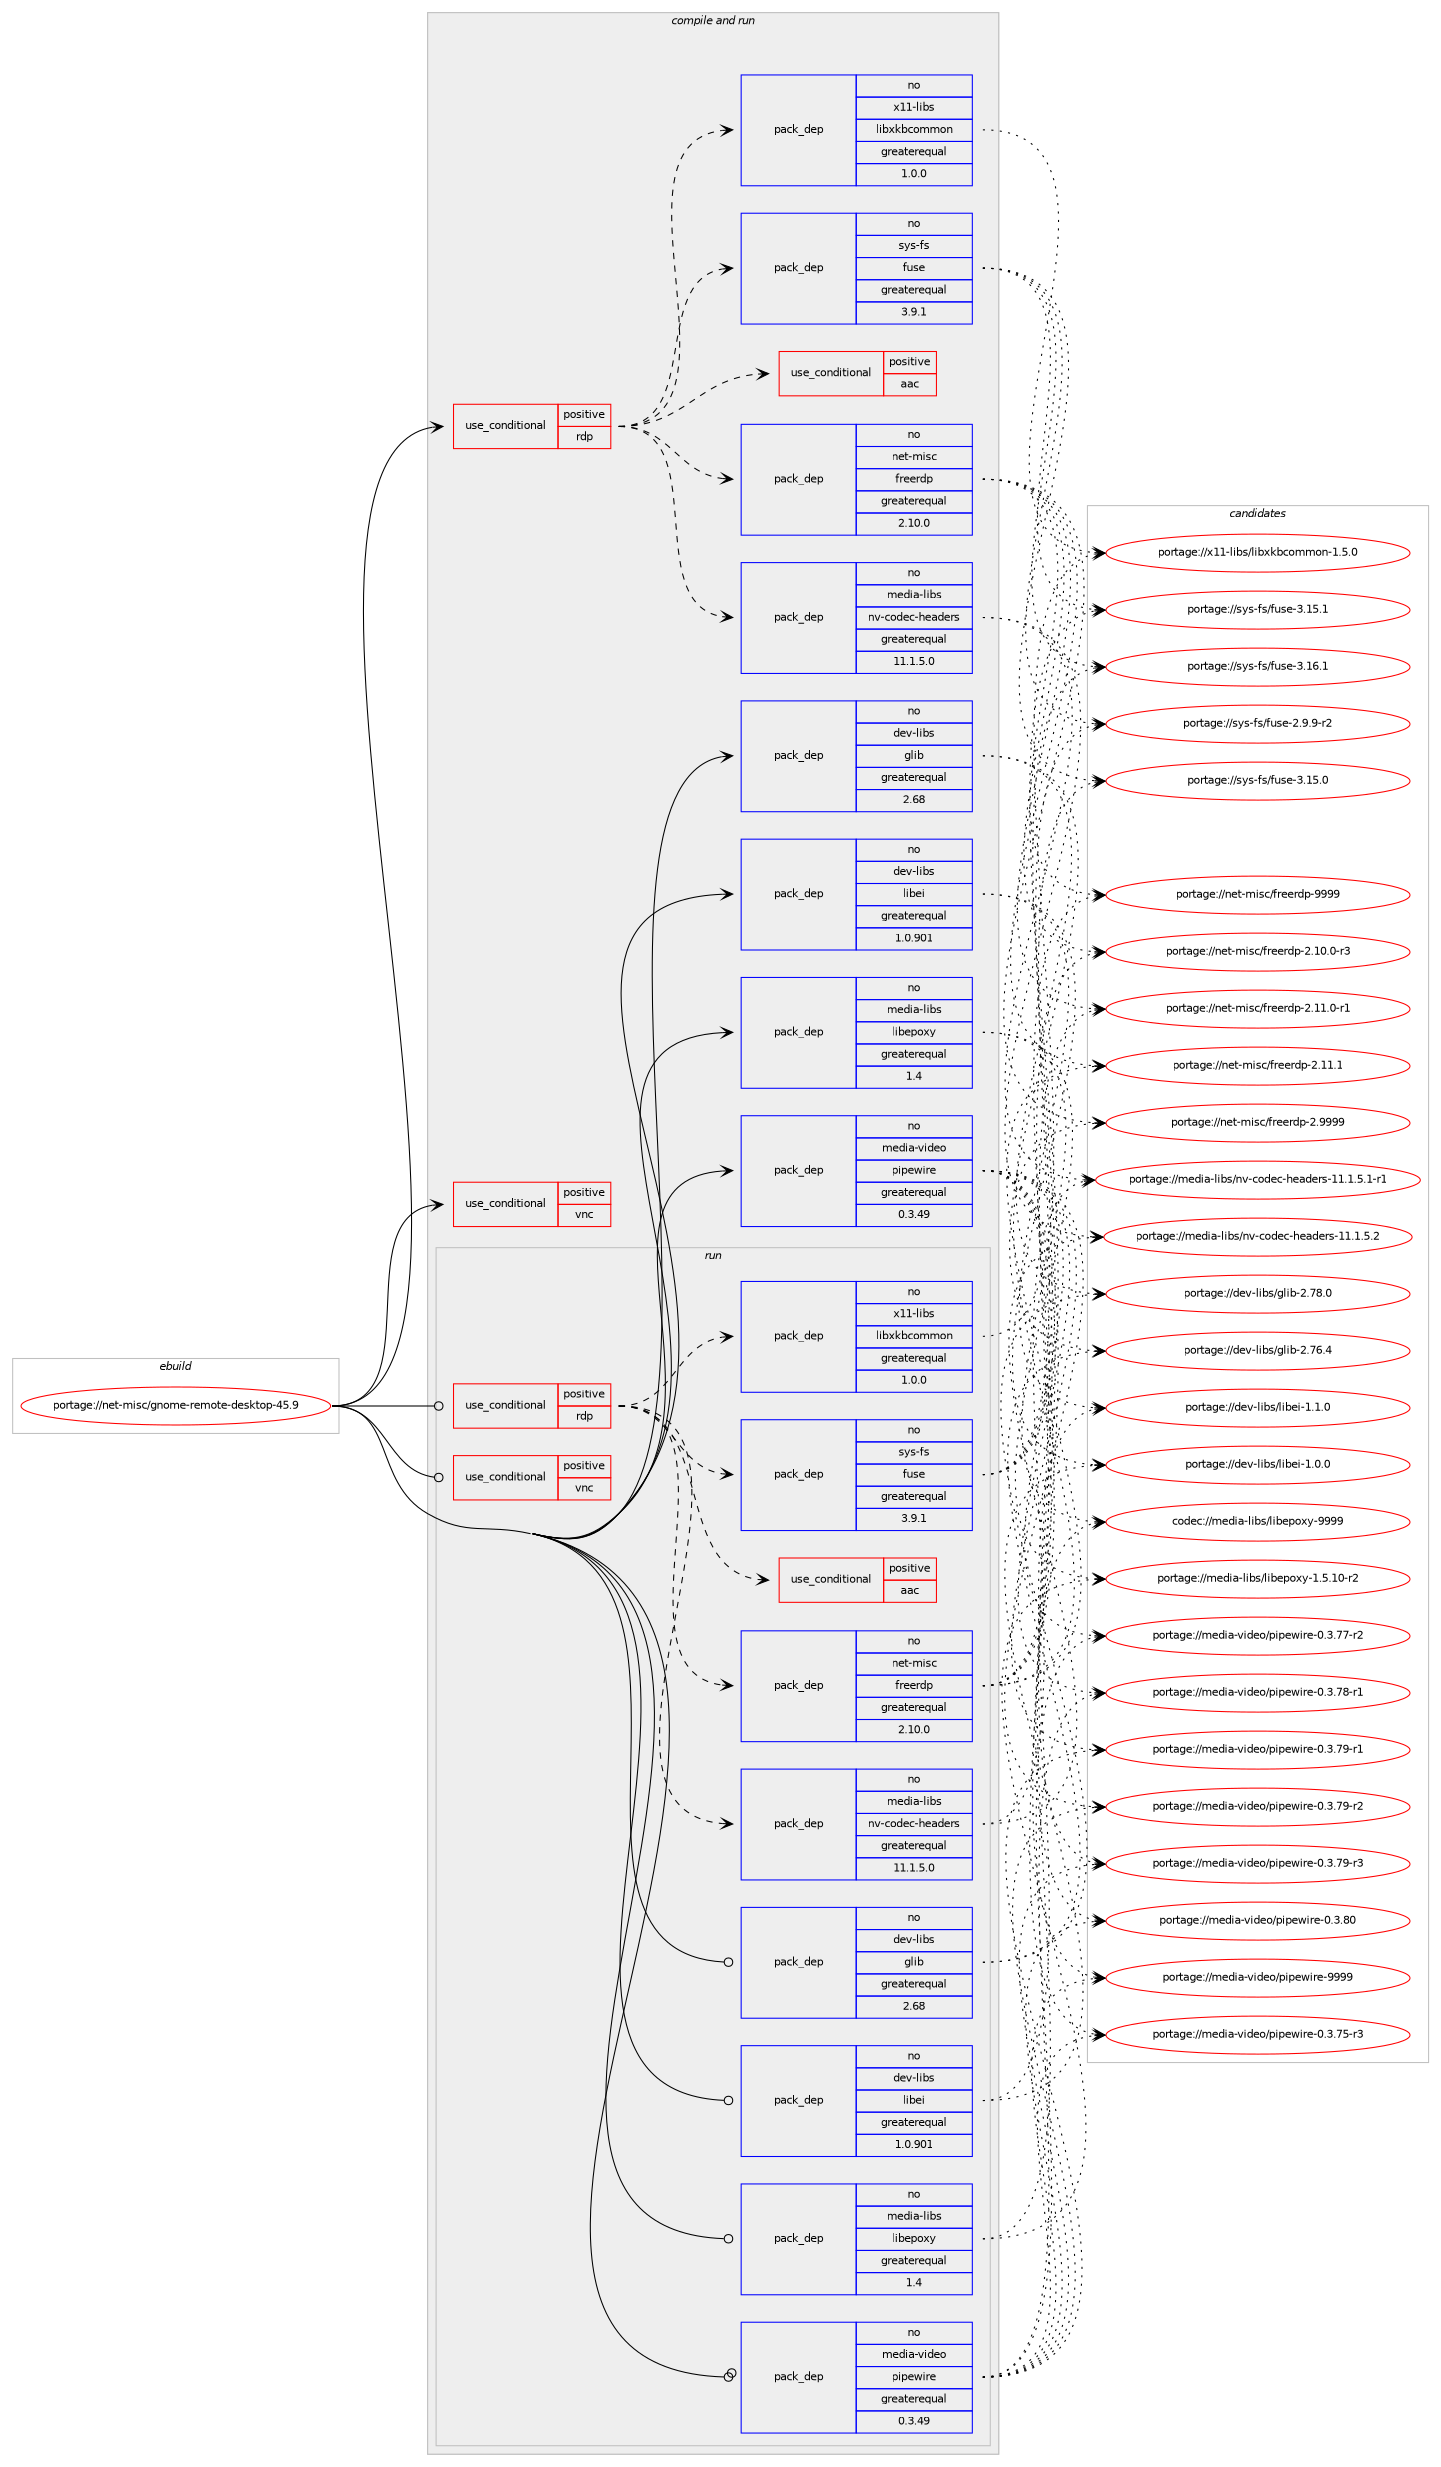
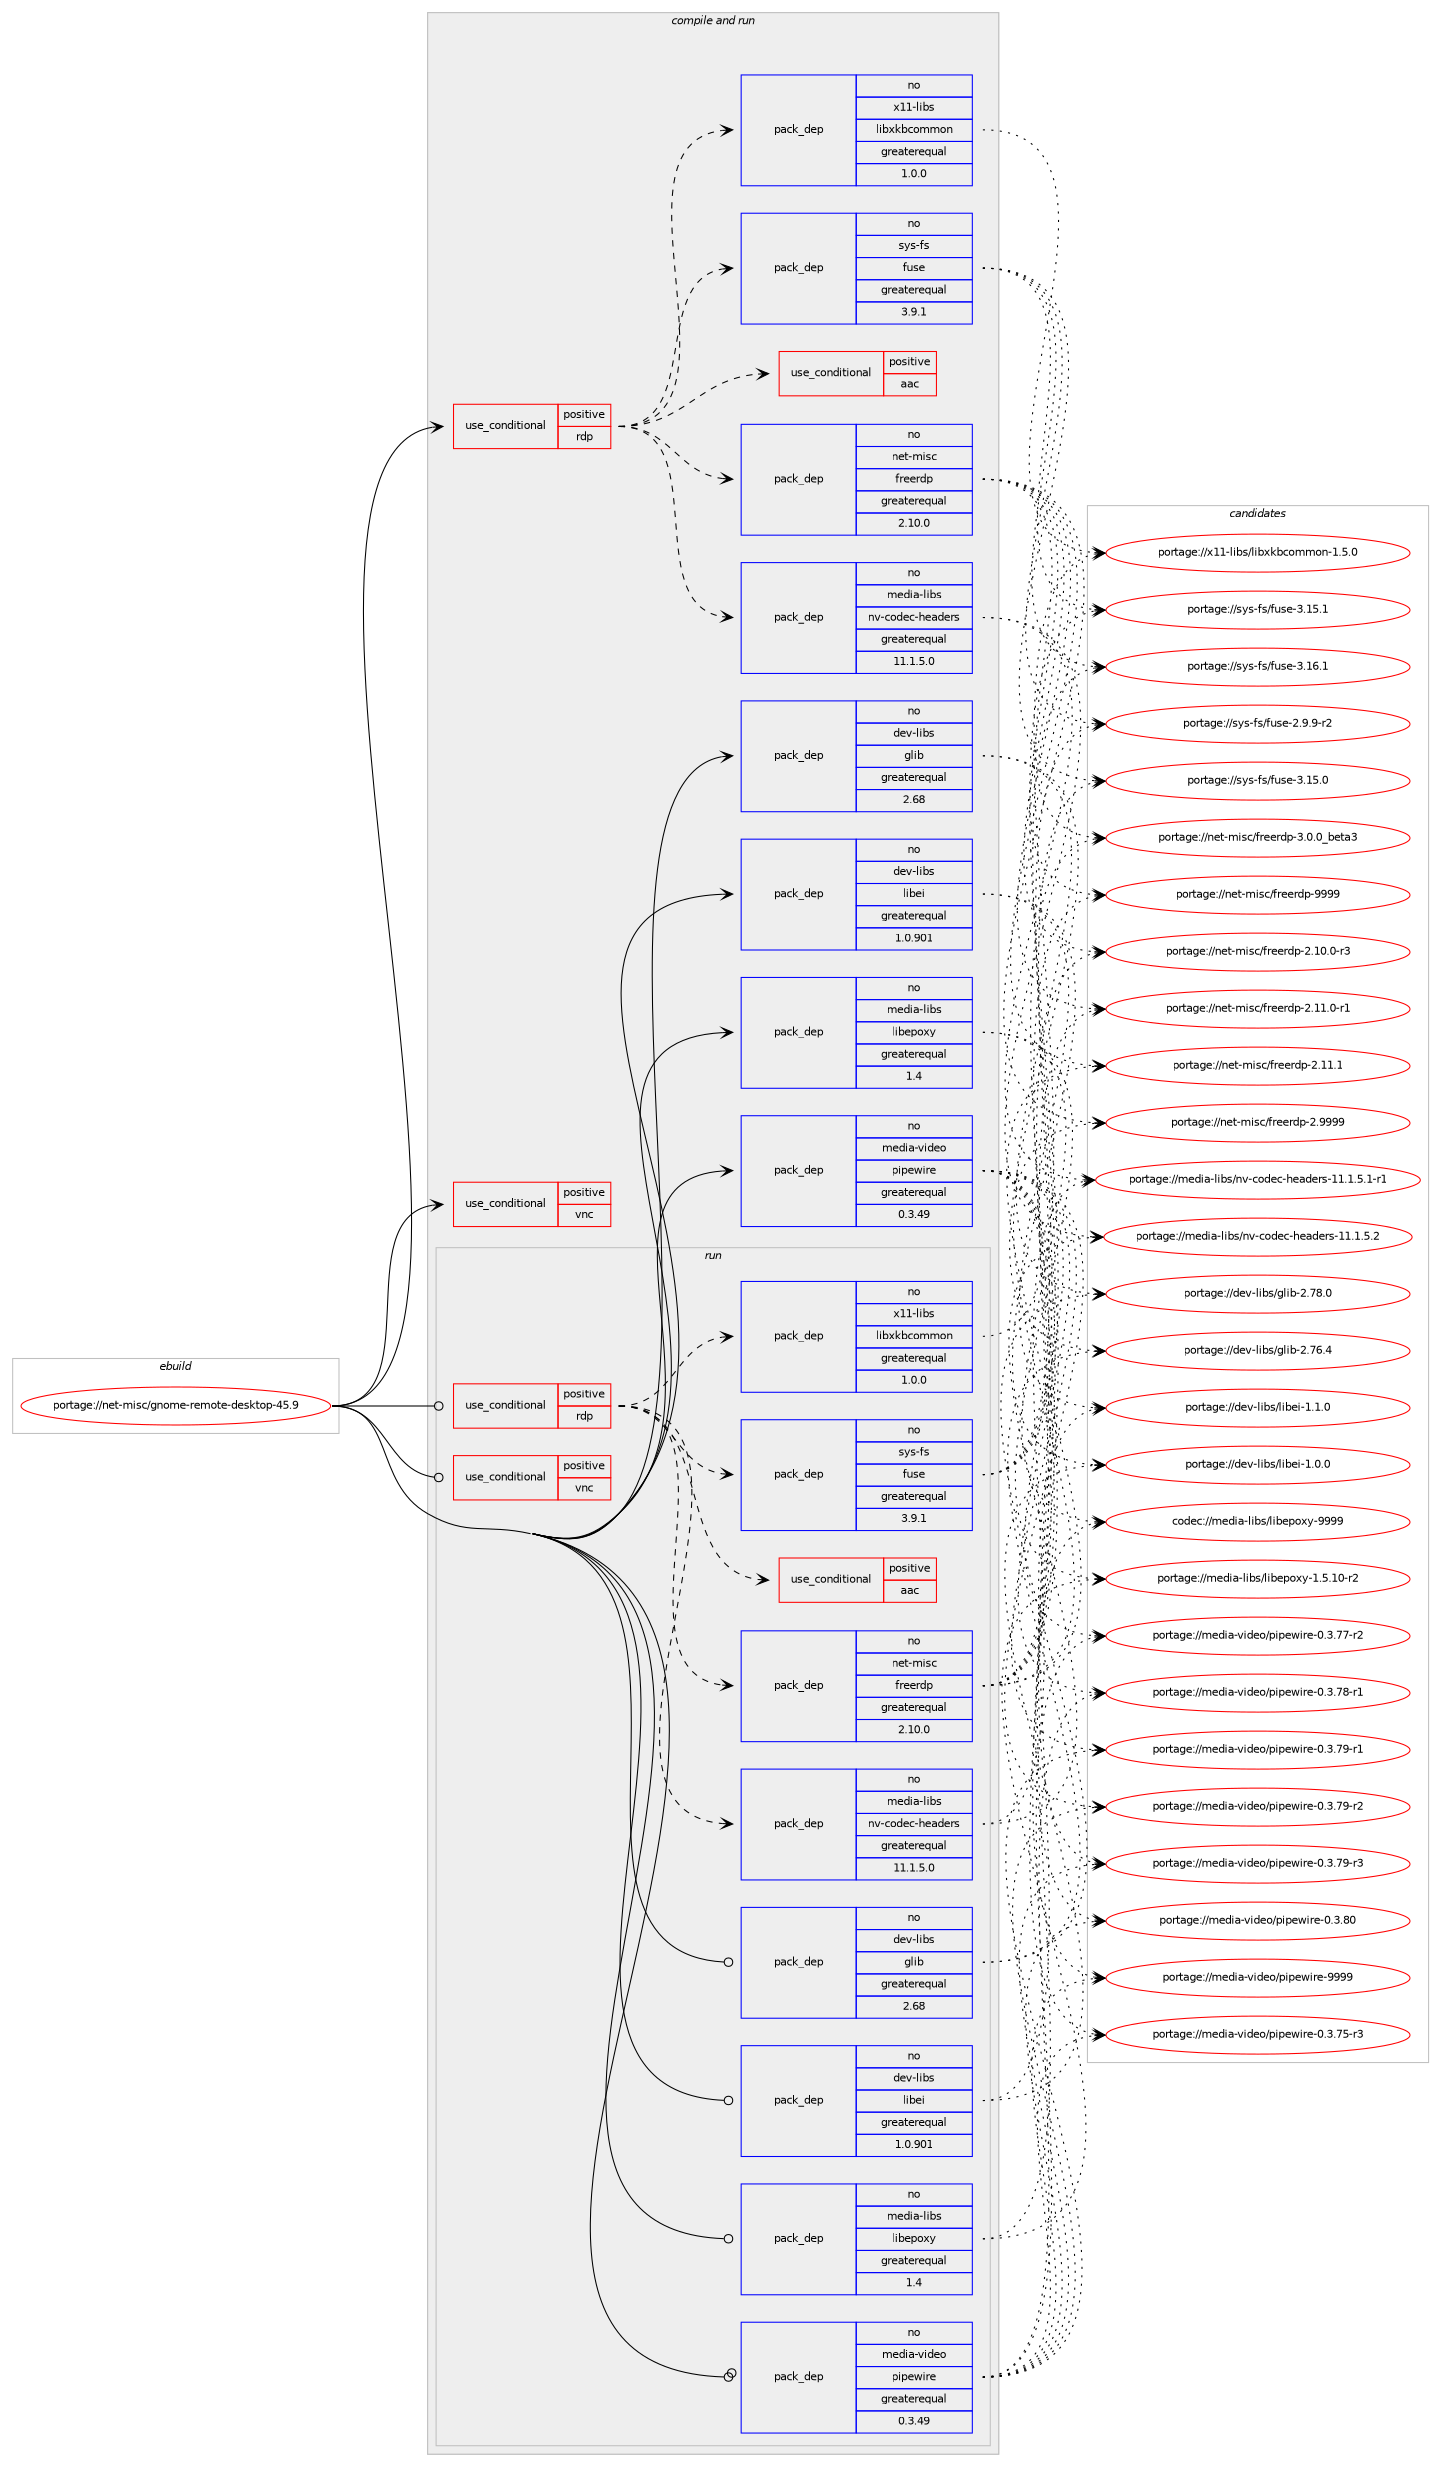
node "portage://net-misc/freerdp-3.0.0_beta3": added
